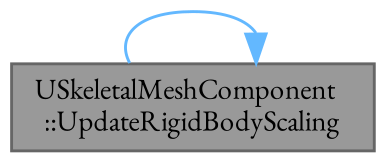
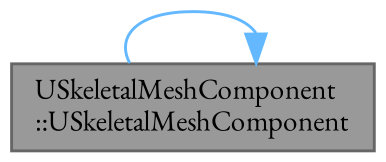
node "USkeletalMeshComponent ::UpdateRigidBodyScaling": label "USkeletalMeshComponent ::UpdateRigidBodyScaling" -> "USkeletalMeshComponent ::USkeletalMeshComponent"
